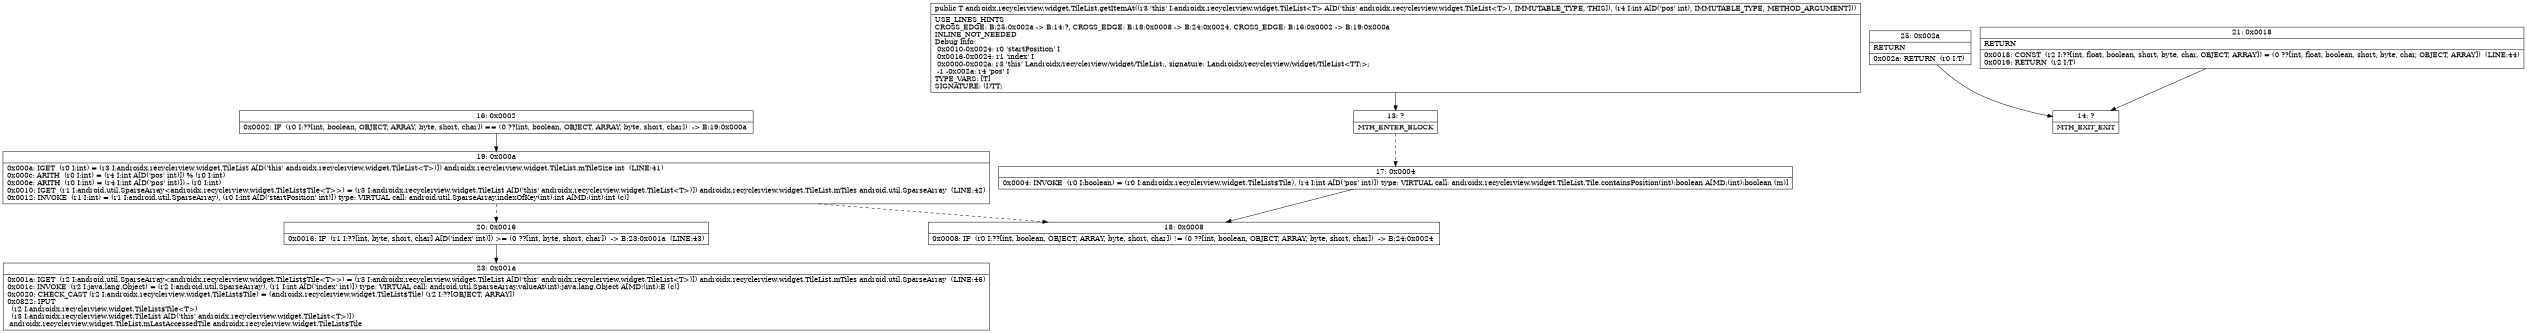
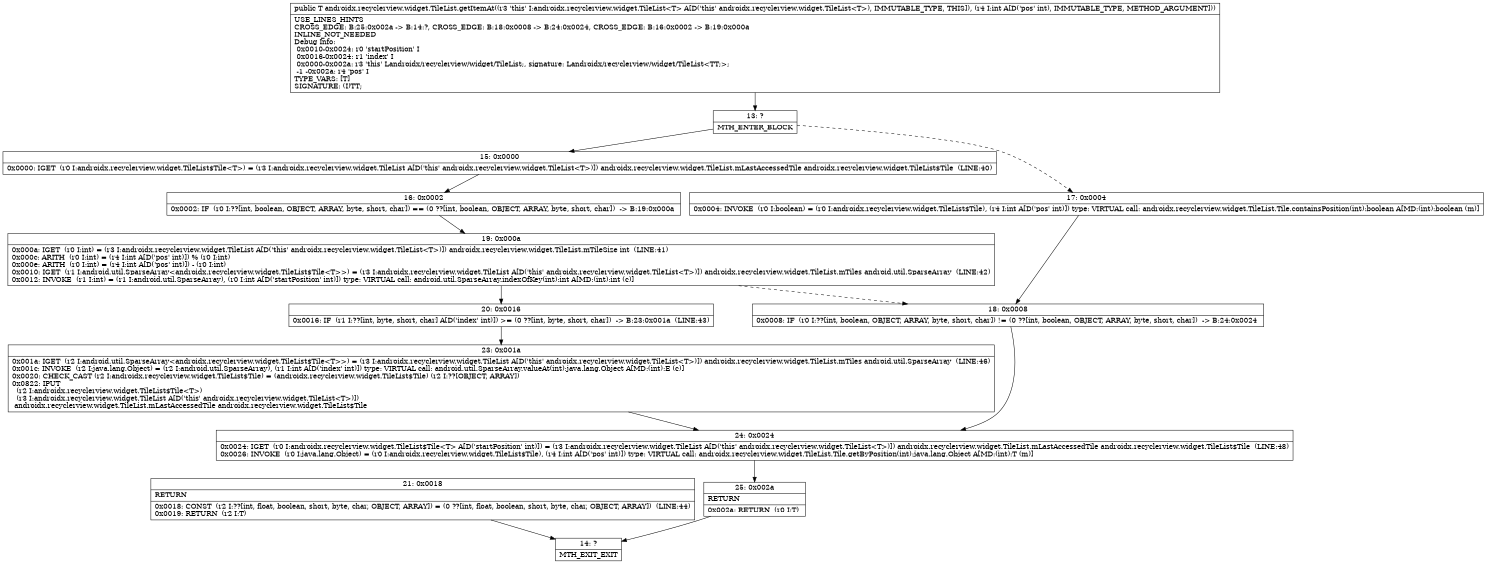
node "15: 0x0000": added
edge "19: 0x000a" -> "20: 0x0016": style dashed -> solid
node "24: 0x0024": added
